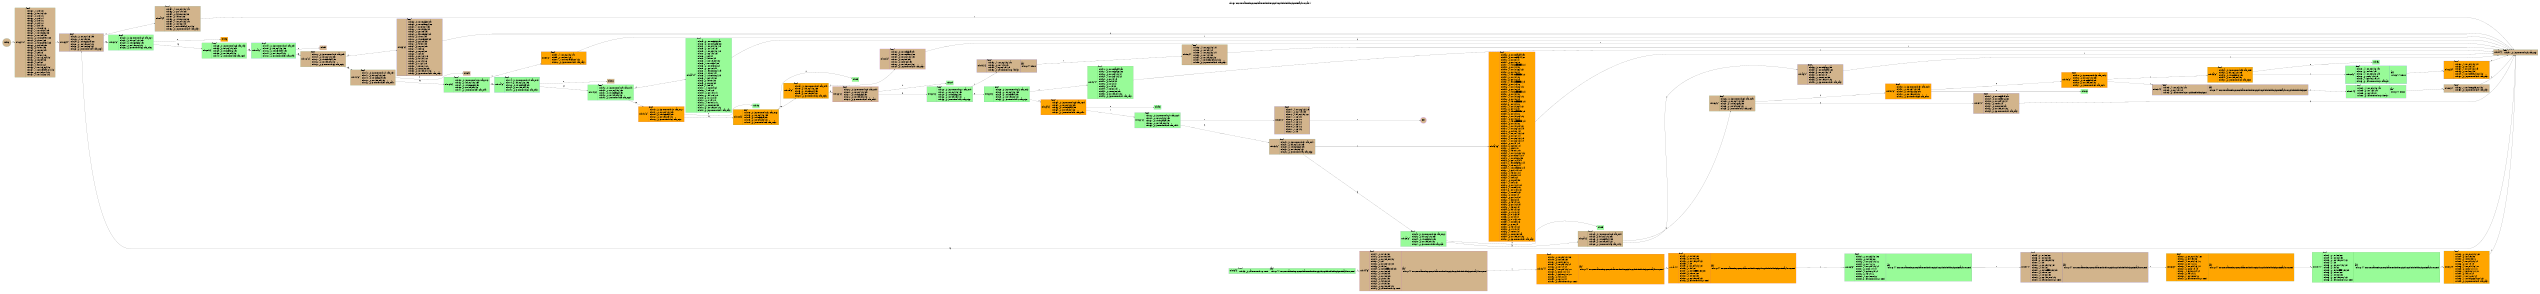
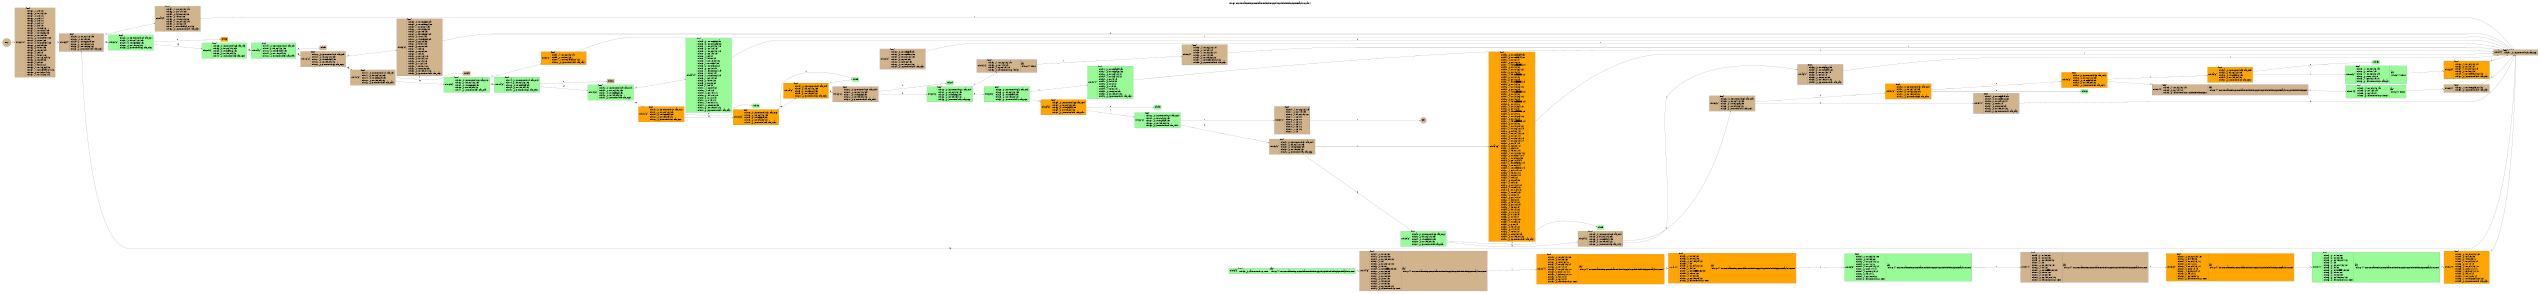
node "Desktop": label "Desktop" -> "Entry"
edge "0x4017ea [28]" -> "0x401c03 [27]": now "0x4017ea [28]" -> "0x401ef2"
